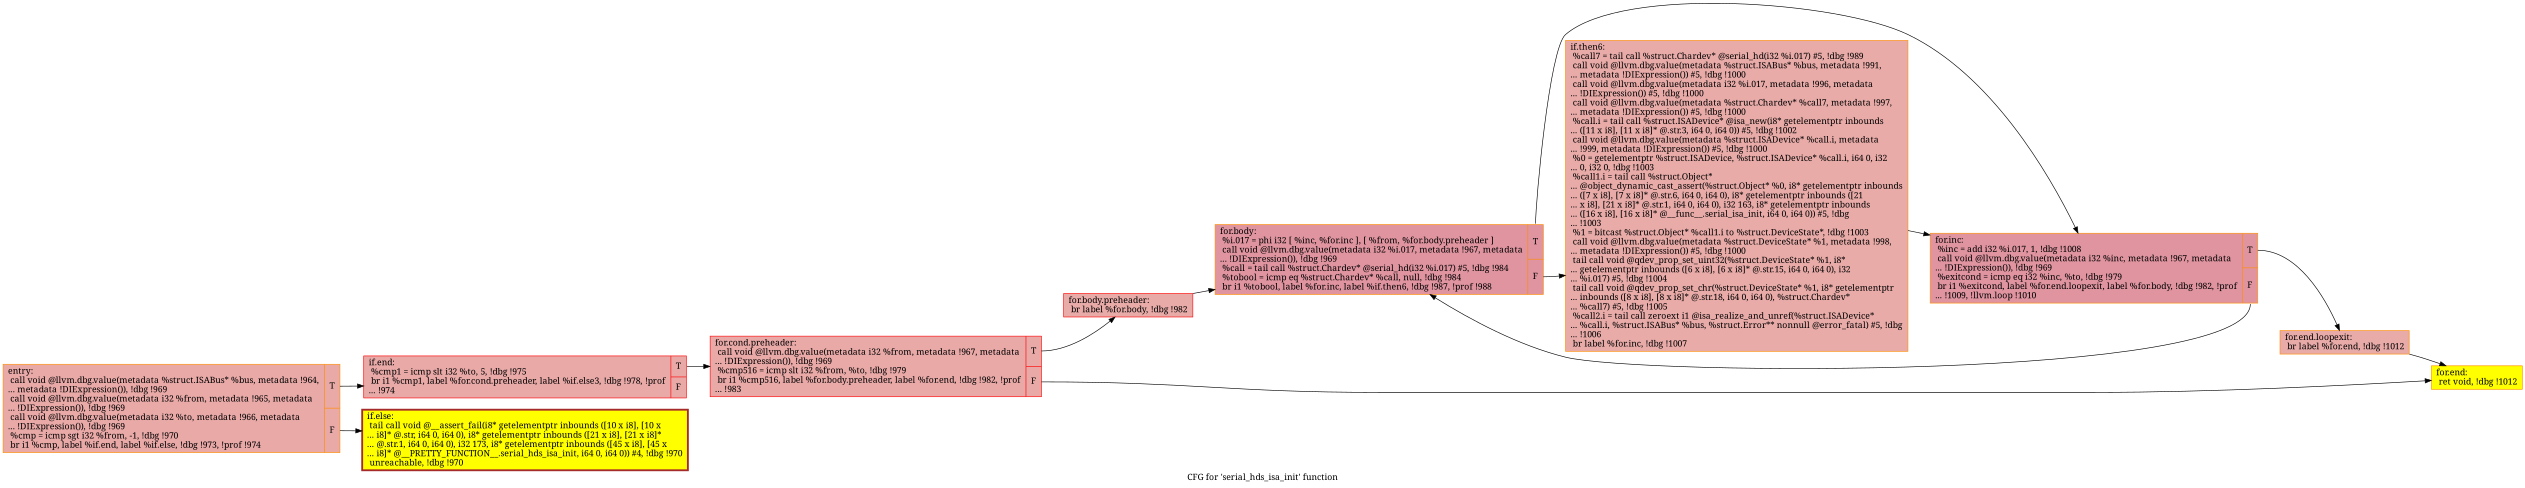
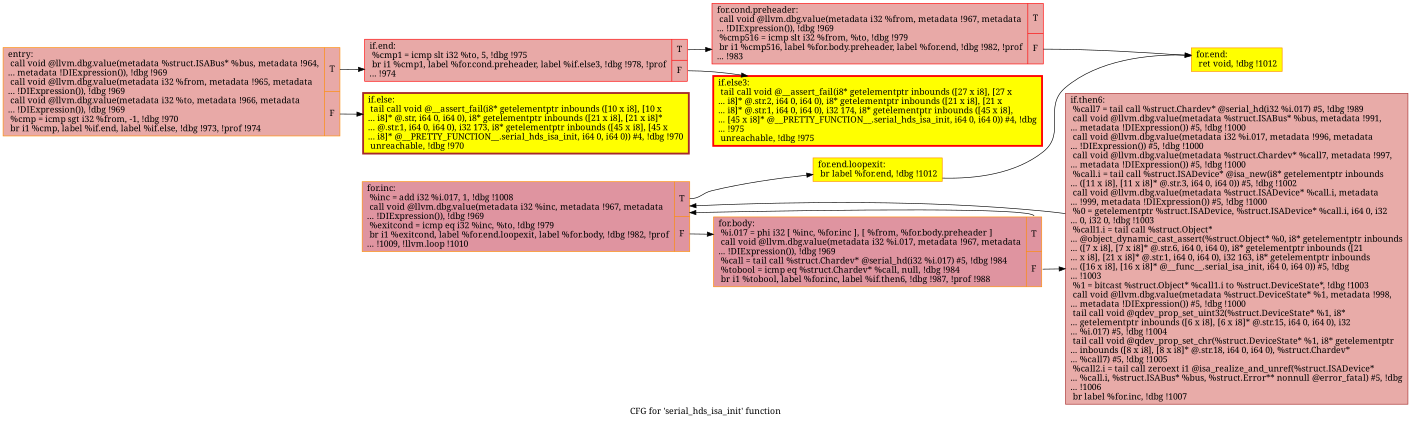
node "if.else3:": added
node "if.then6:": color darkorange -> brown
node "for.body.preheader:": removed
node "for.end.loopexit:": fillcolor #cc403a70 -> yellow
